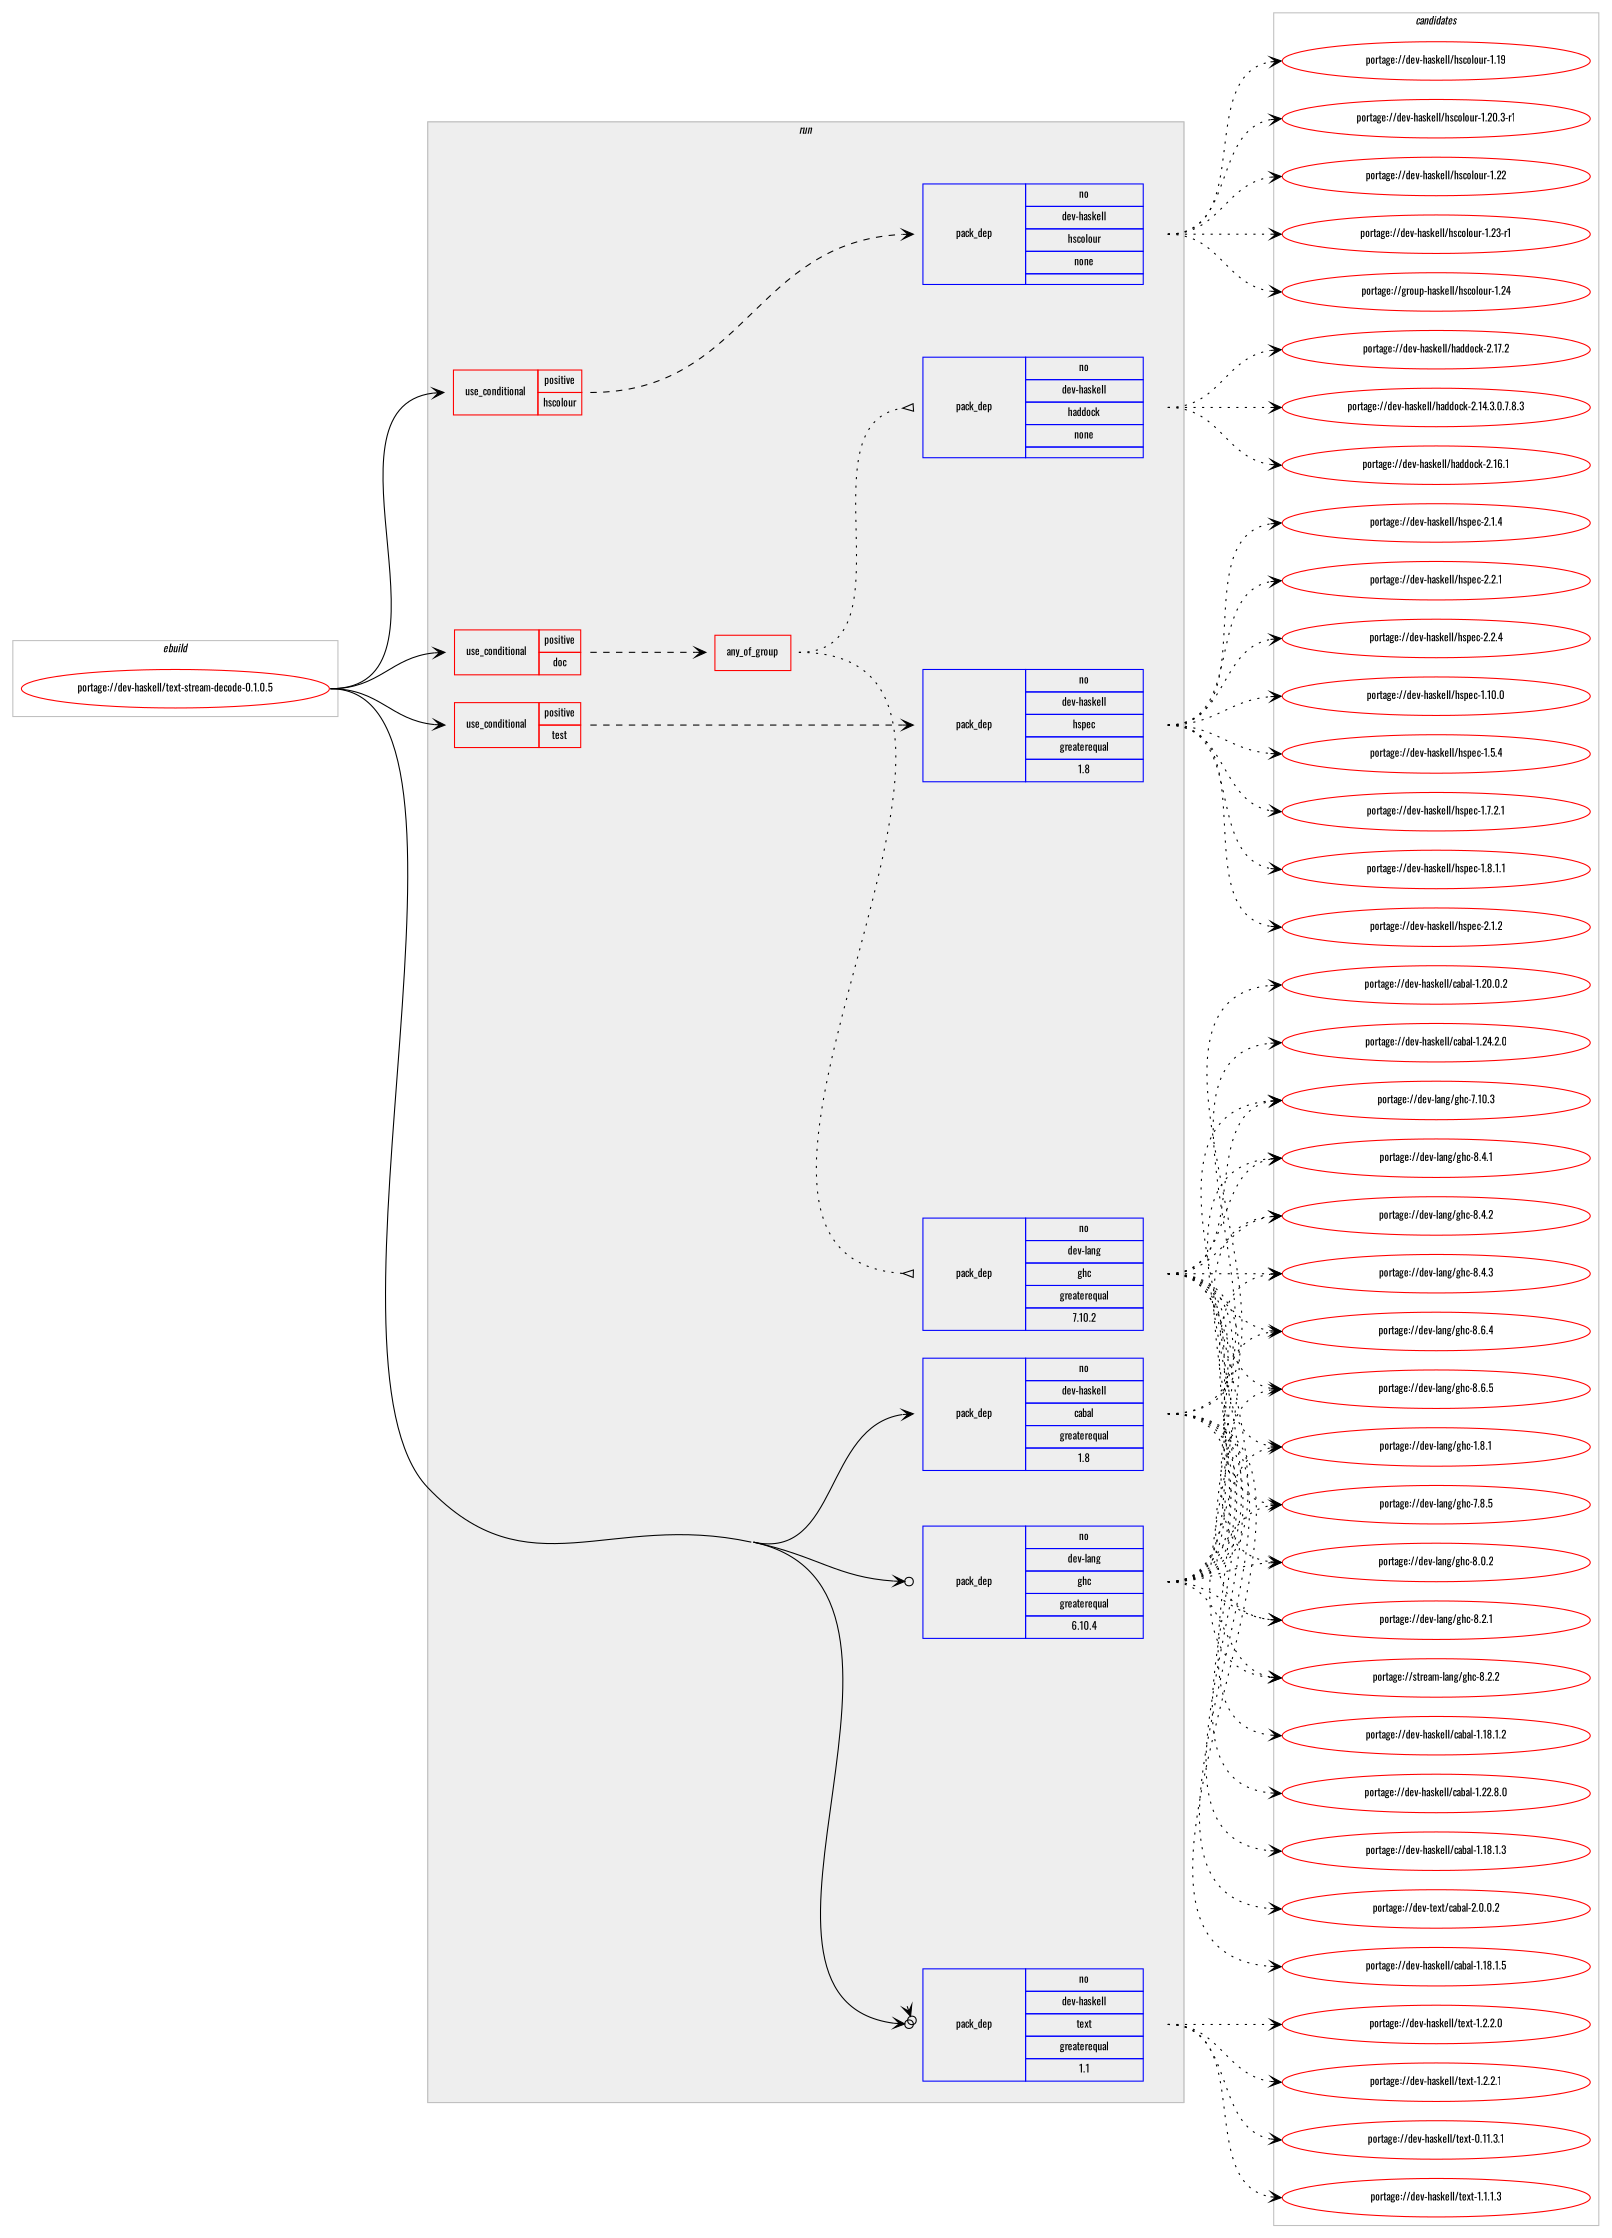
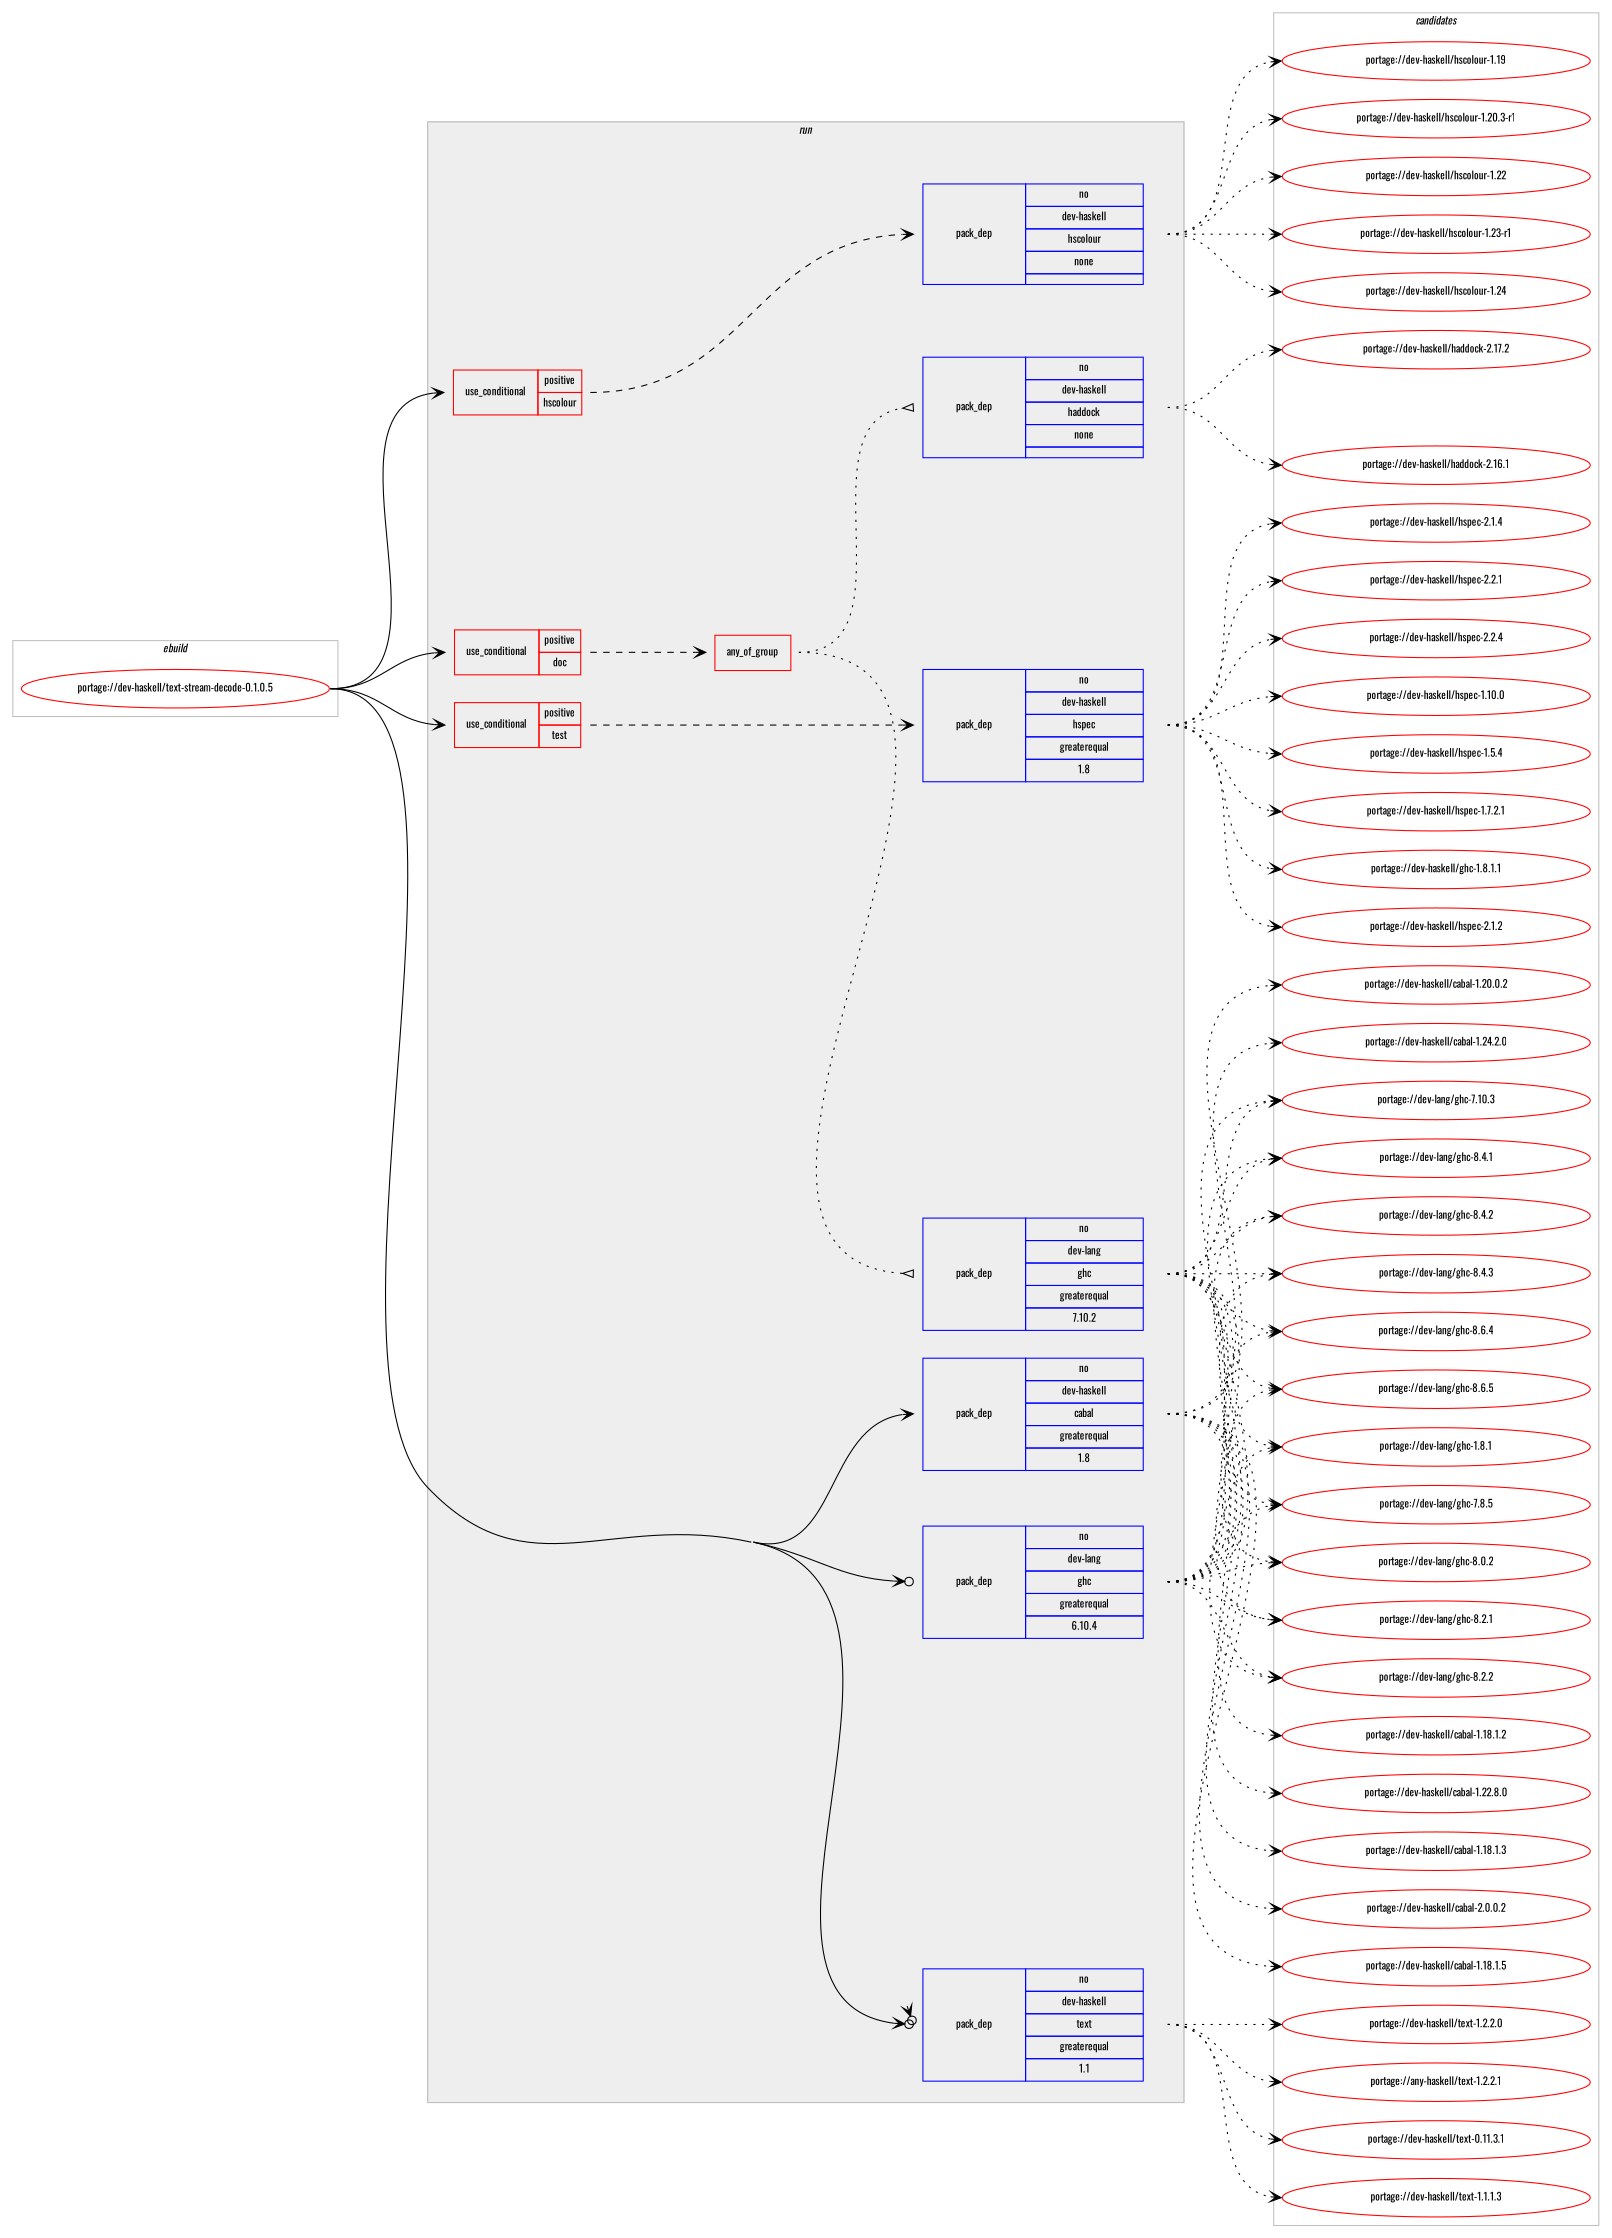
node "portage://group-haskell/hscolour-1.24": label "portage://group-haskell/hscolour-1.24" -> "portage://dev-haskell/hscolour-1.24"
node "portage://dev-haskell/haddock-2.14.3.0.7.8.3": removed
node "portage://dev-haskell/hspec-1.8.1.1": label "portage://dev-haskell/hspec-1.8.1.1" -> "portage://dev-haskell/ghc-1.8.1.1"
node "portage://stream-lang/ghc-8.2.2": label "portage://stream-lang/ghc-8.2.2" -> "portage://dev-lang/ghc-8.2.2"
node "portage://dev-text/cabal-2.0.0.2": label "portage://dev-text/cabal-2.0.0.2" -> "portage://dev-haskell/cabal-2.0.0.2"
node "portage://dev-haskell/text-1.2.2.1": label "portage://dev-haskell/text-1.2.2.1" -> "portage://any-haskell/text-1.2.2.1"
